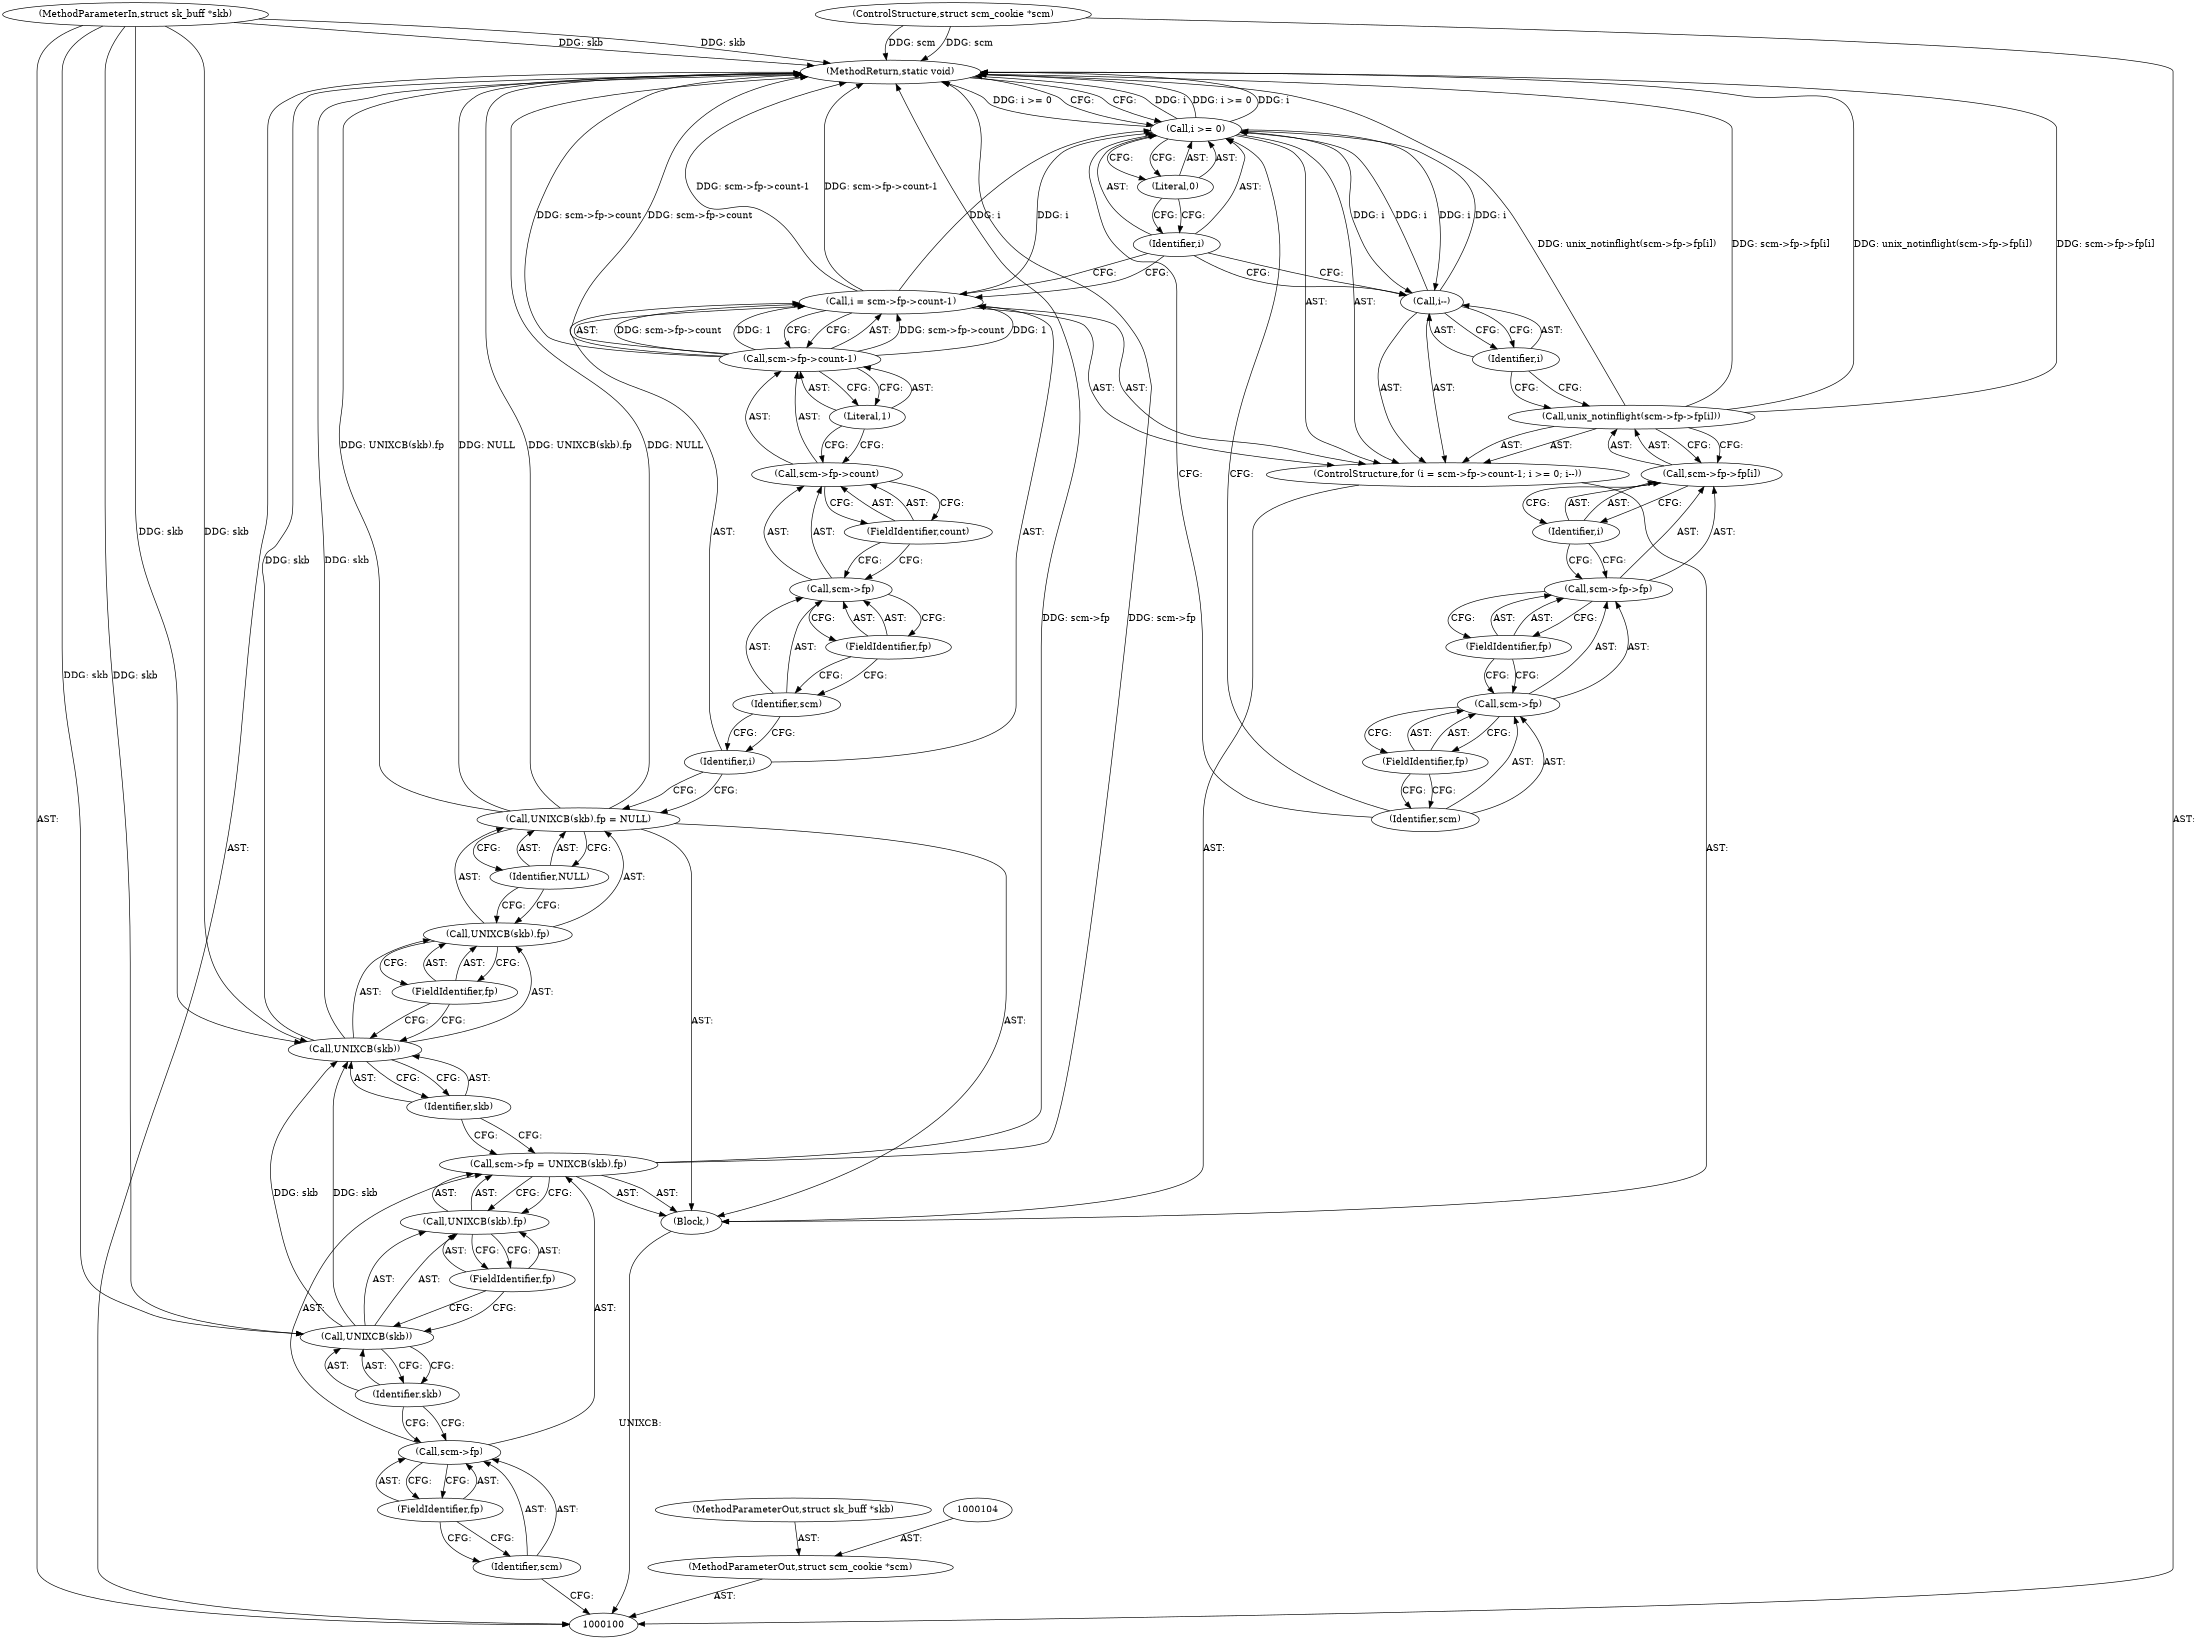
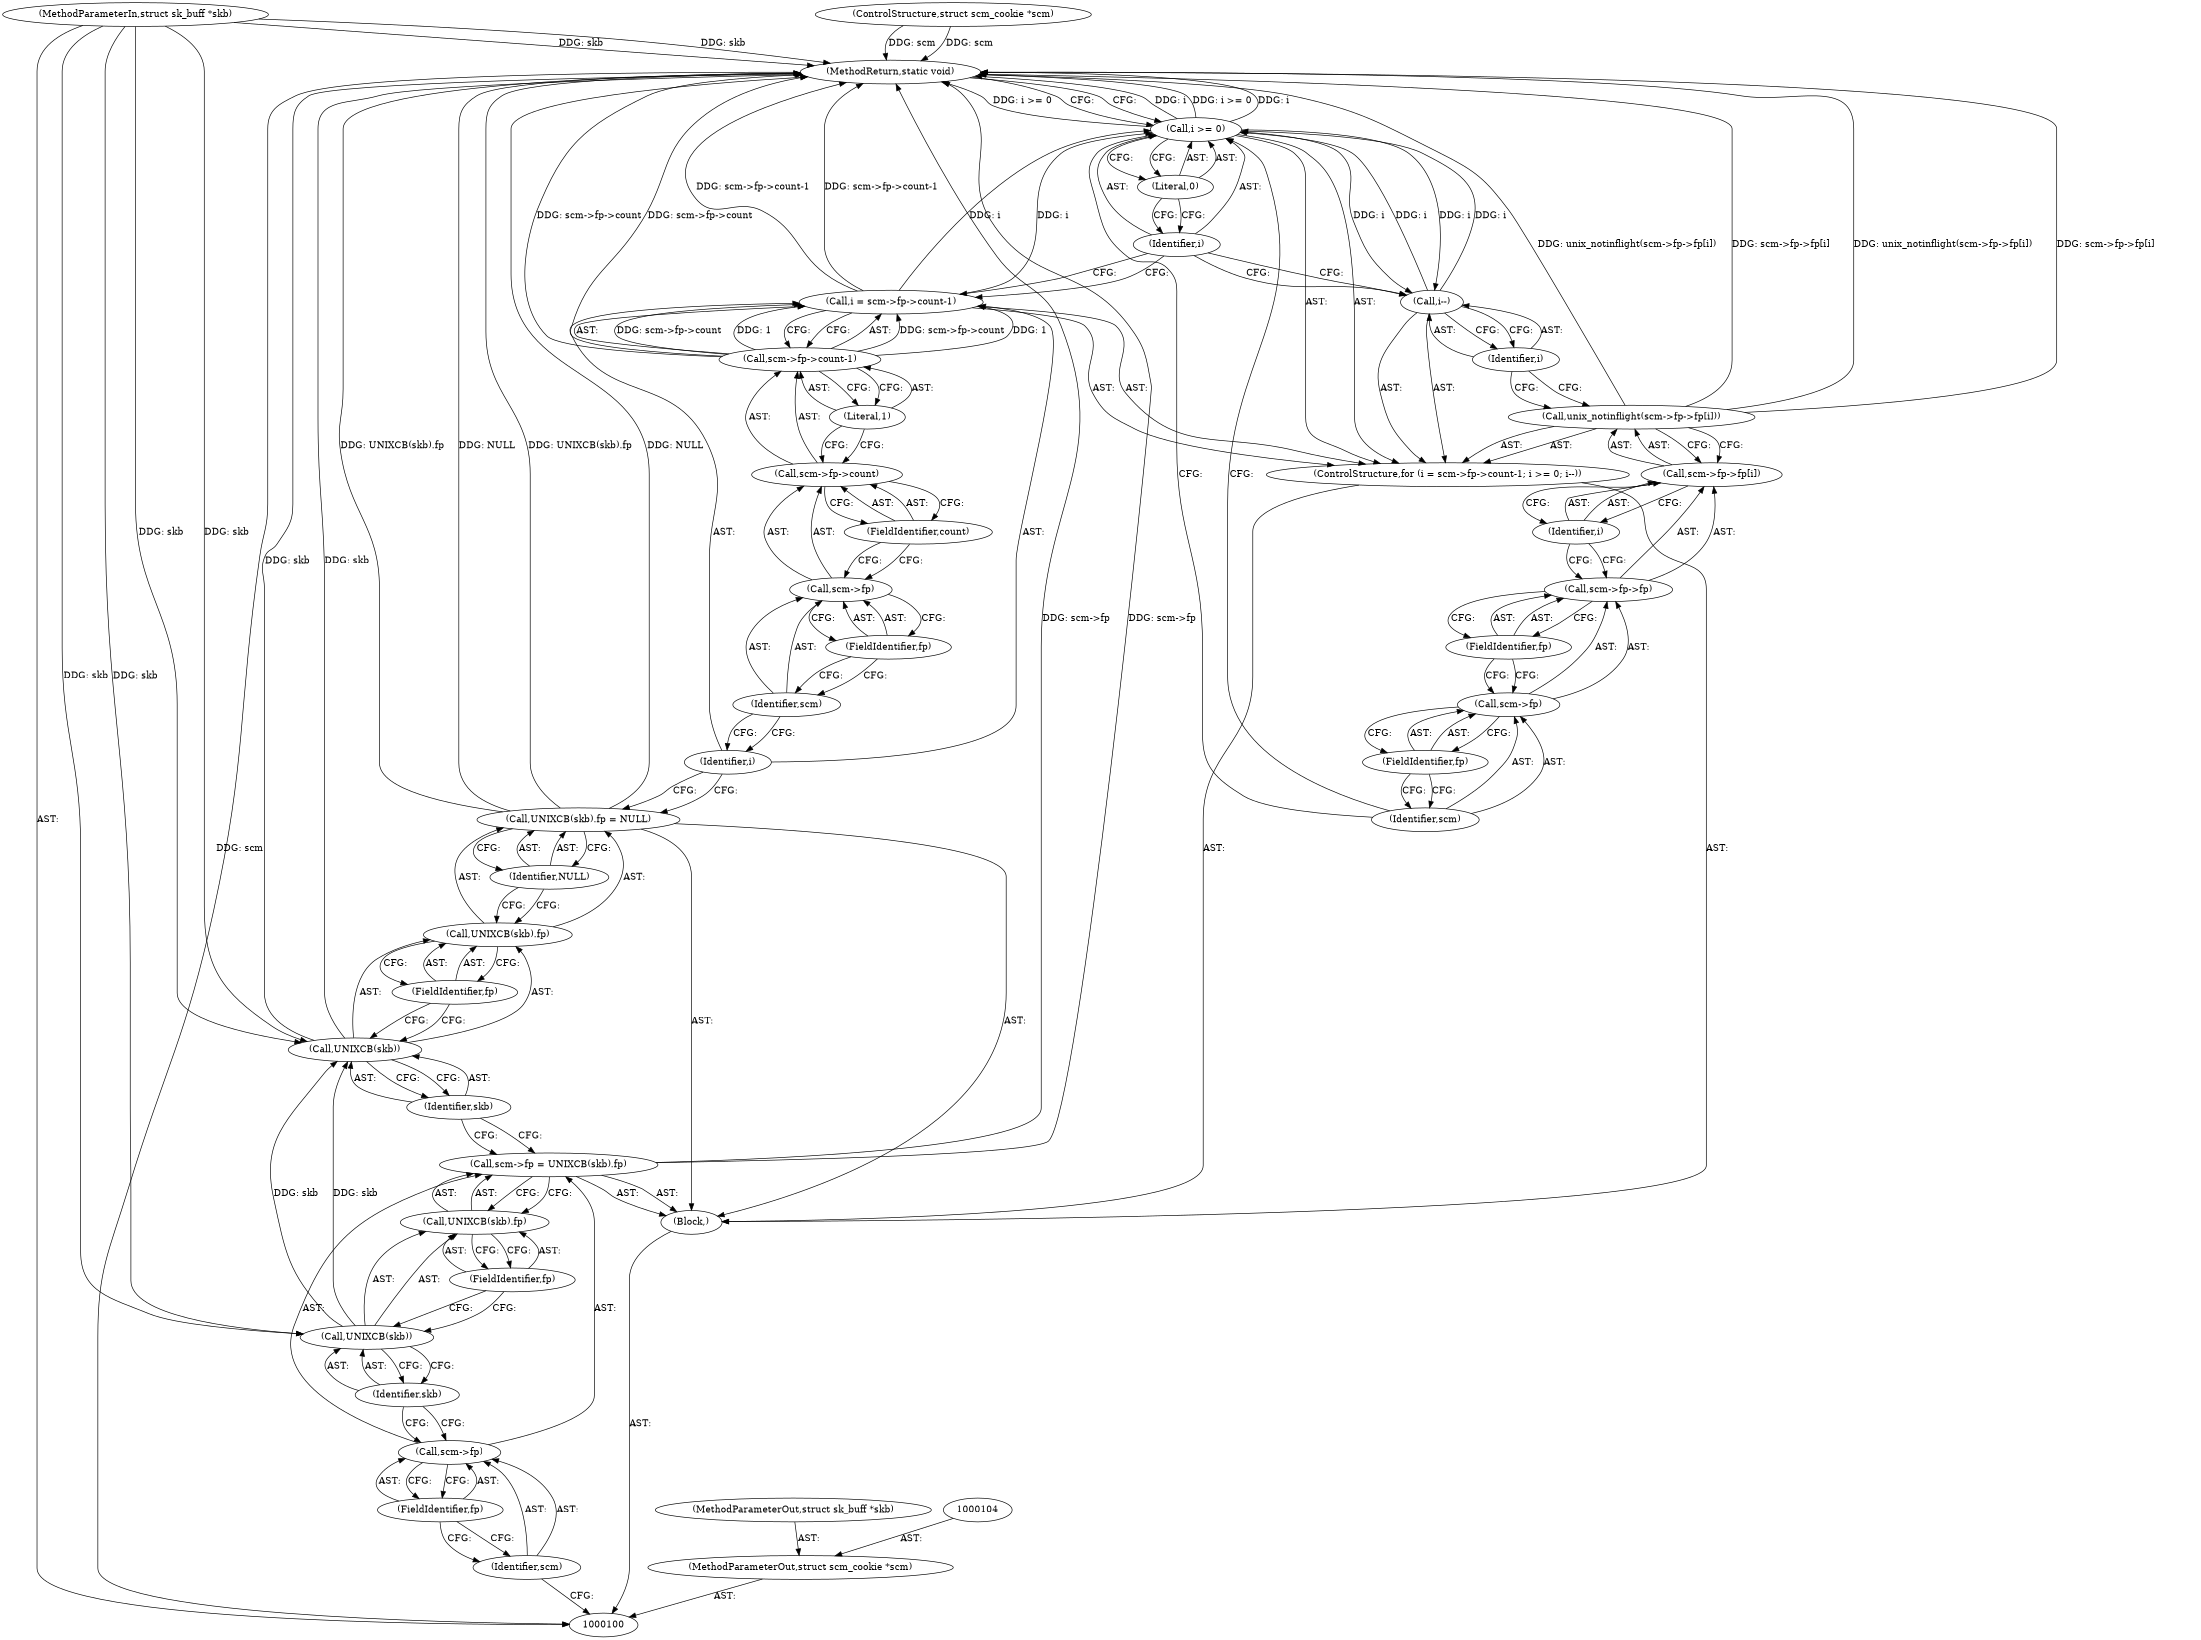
edge "(MethodReturn,static void)" -> "1000100": label "AST: " -> "DDG: scm"
edge "(ControlStructure,struct scm_cookie *scm)" -> "1000100": removed, label "AST:"
edge "(Block,)" -> "1000100": label "UNIXCB: " -> "AST: "
